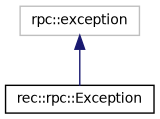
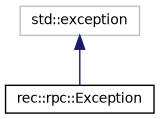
node "rpc::exception": label "rpc::exception" -> "std::exception"
